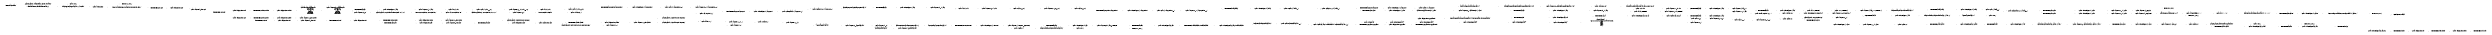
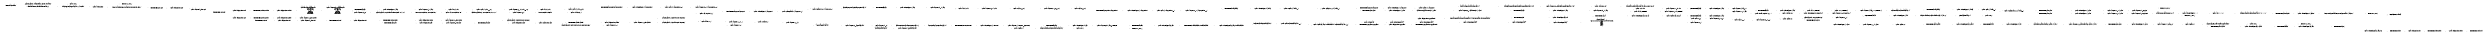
node "(hostapd_set_sta_flags,hostapd_subtraction_sta_flags(hapd, v14))": label "(hostapd_set_sta_flags,hostapd_subtraction_sta_flags(hapd, v14))" -> "(hostapd_set_sta_flags,hostapd_set_sta_flags(hapd, v14))"
